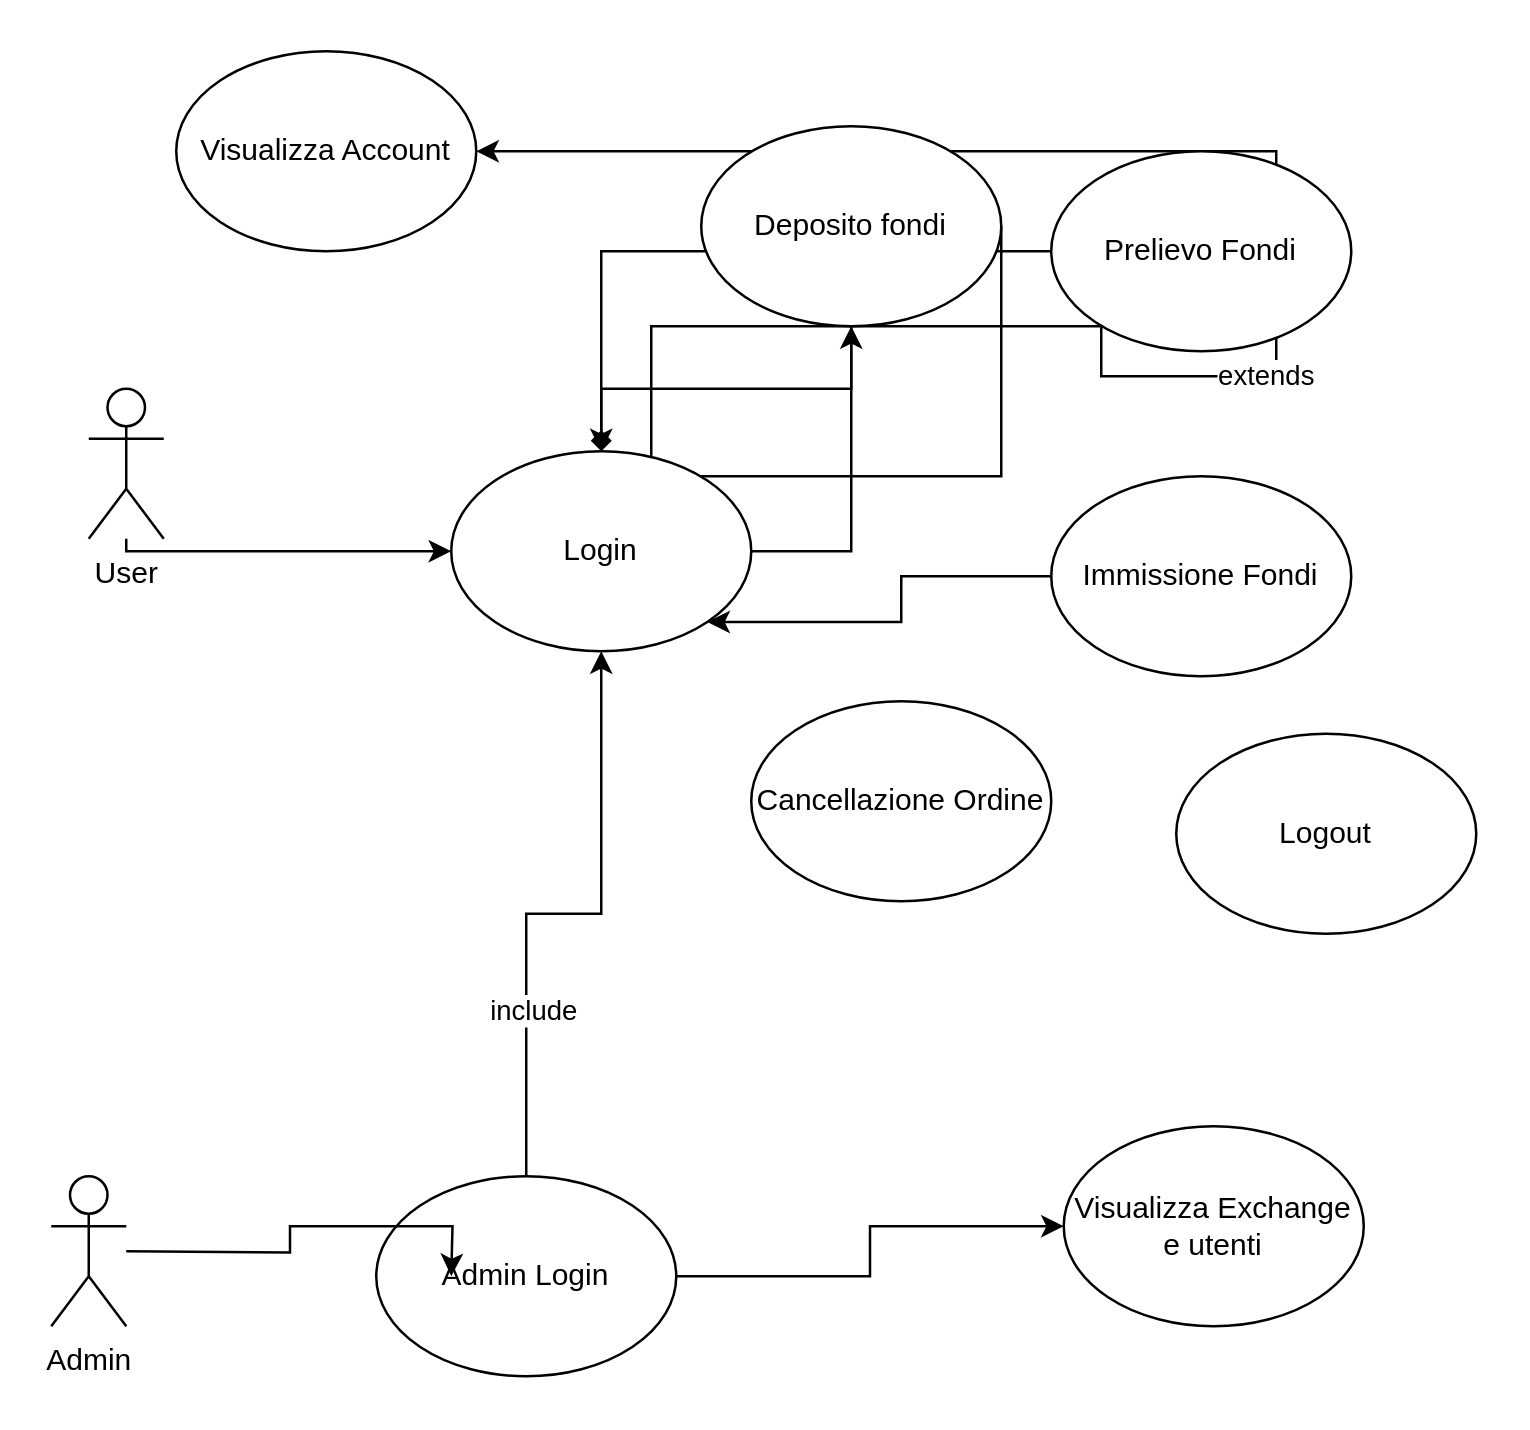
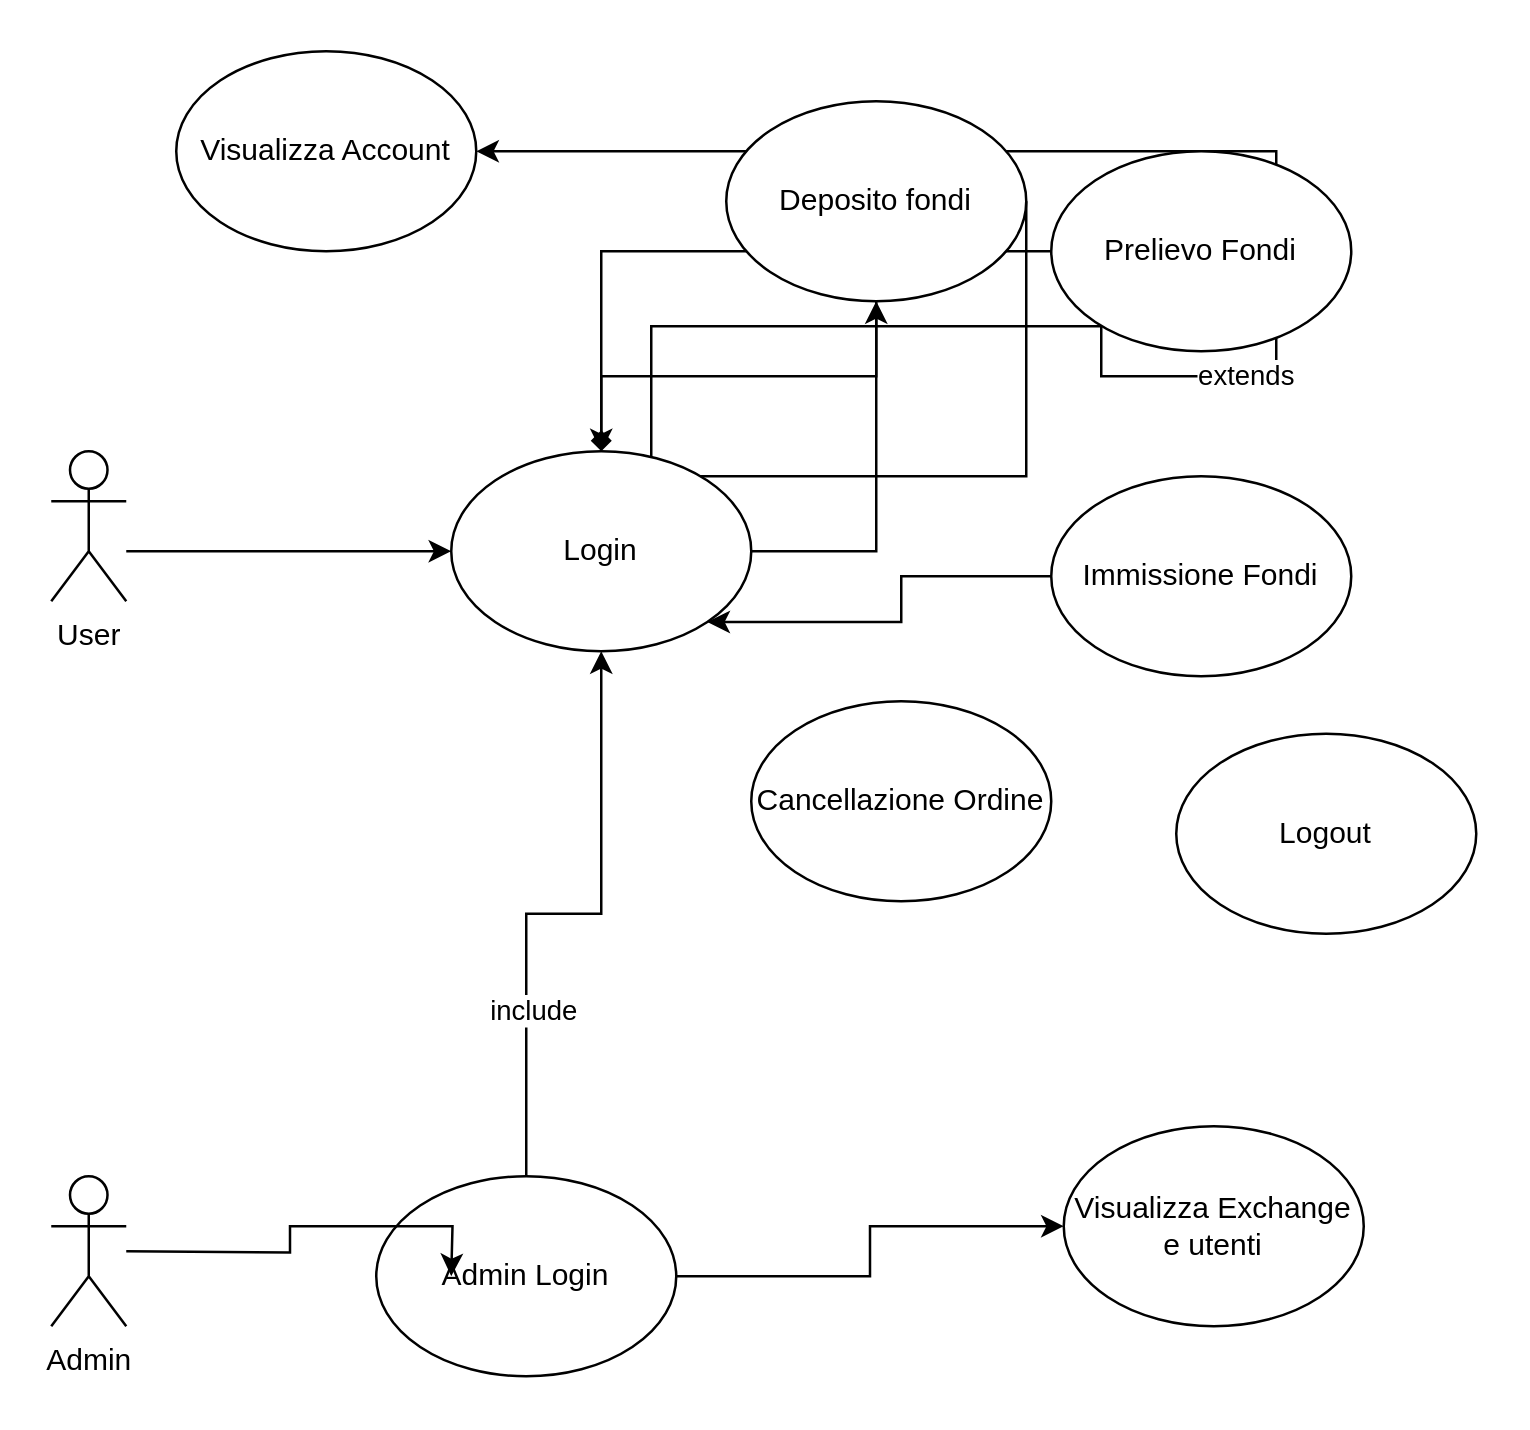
node "Deposito fondi": moved (851, 226) -> (876, 201)
node "User": moved (126, 464) -> (89, 526)
